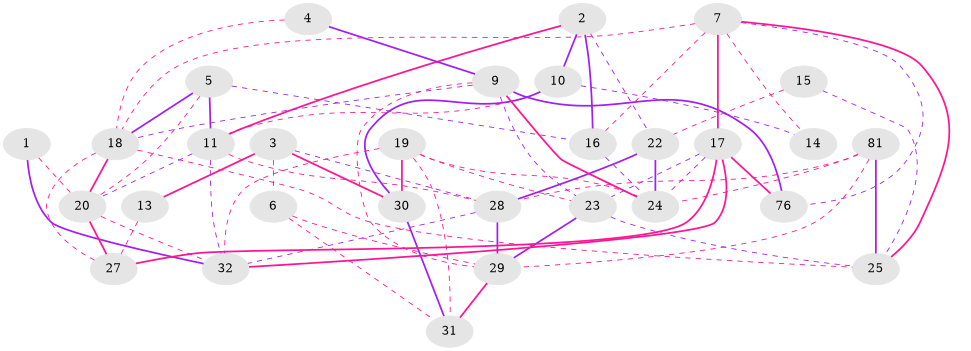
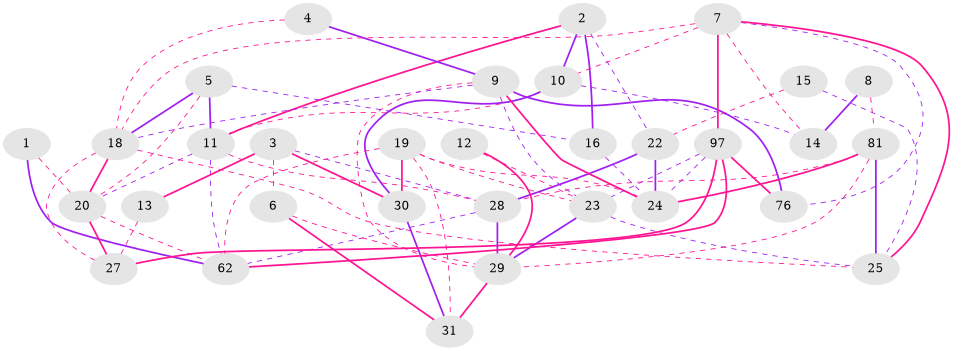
edge "7" -- "16": now "7" -- "10"
node "8": added
node "12": added
node "17": label "17" -> "97"
edge "81" -- "24": style dashed -> bold
node "32": label "32" -> "62"
edge "6" -- "31": style dashed -> bold
